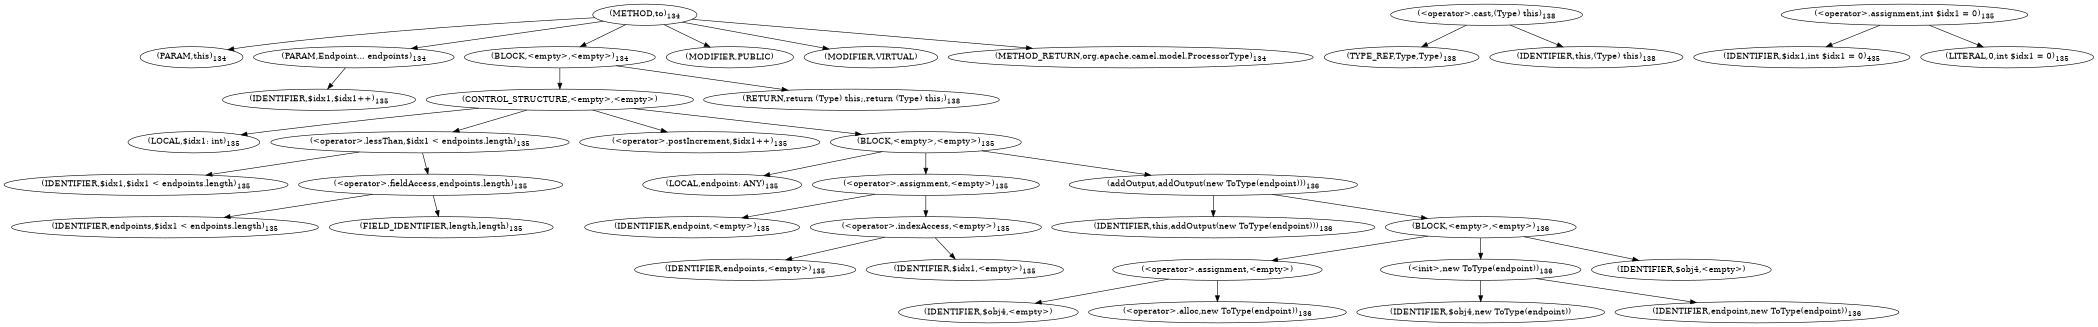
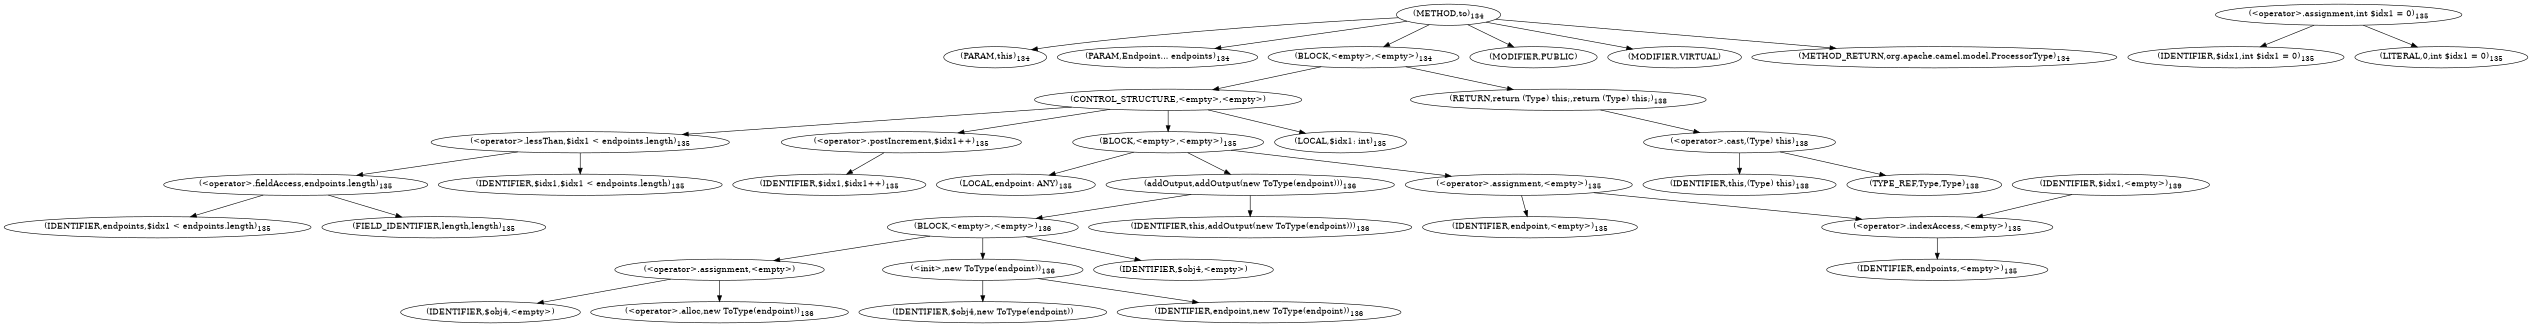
node "(IDENTIFIER,$idx1,int $idx1 = 0)": text "435" -> "135"
edge "(PARAM,Endpoint... endpoints)" -> "(IDENTIFIER,$idx1,$idx1++)": now "(<operator>.postIncrement,$idx1++)" -> "(IDENTIFIER,$idx1,$idx1++)"
edge "(RETURN,return (Type) this;,return (Type) this;)" -> "(<operator>.cast,(Type) this)": added
edge "(<operator>.indexAccess,<empty>)" -> "(IDENTIFIER,$idx1,<empty>)": reversed
node "(IDENTIFIER,$idx1,<empty>)": text "135" -> "139"
